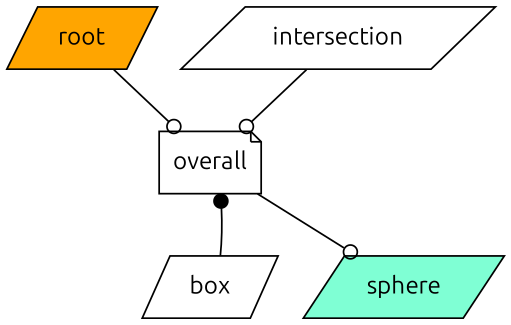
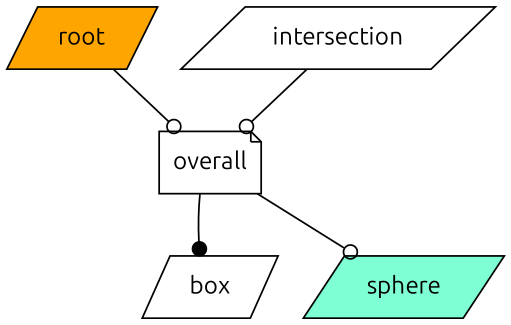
edge "box" -> "overall": reversed
